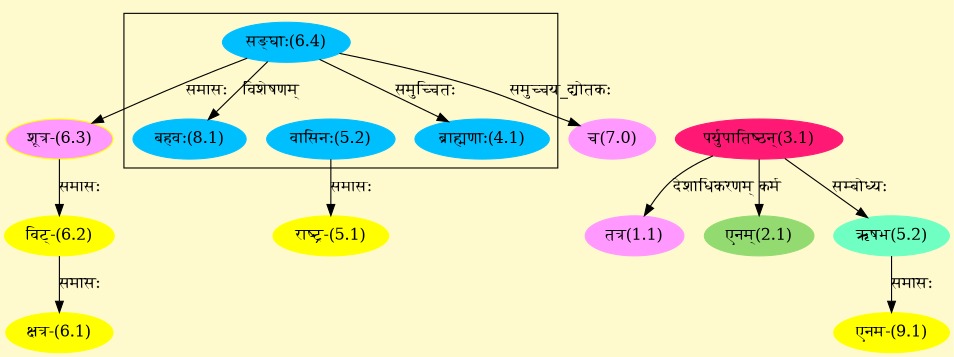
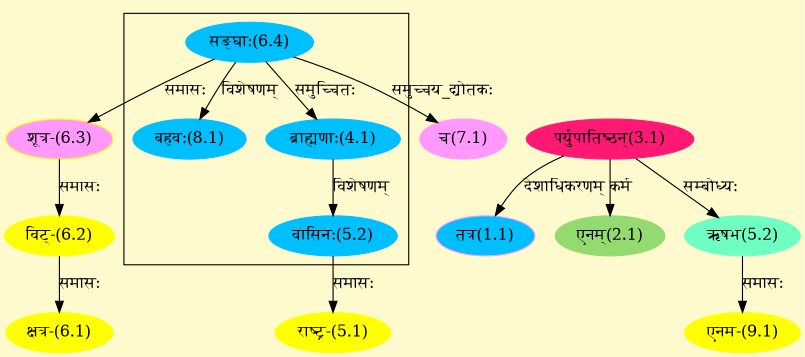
node "च(7.0)": label "च(7.0)" -> "च(7.1)"
edge "ब्राह्मणाः(4.1)" -> "वासिनः(5.2)": added, label "विशेषणम्"
node "तत्र(1.1)": fillcolor #ff99ff -> #00bfff
